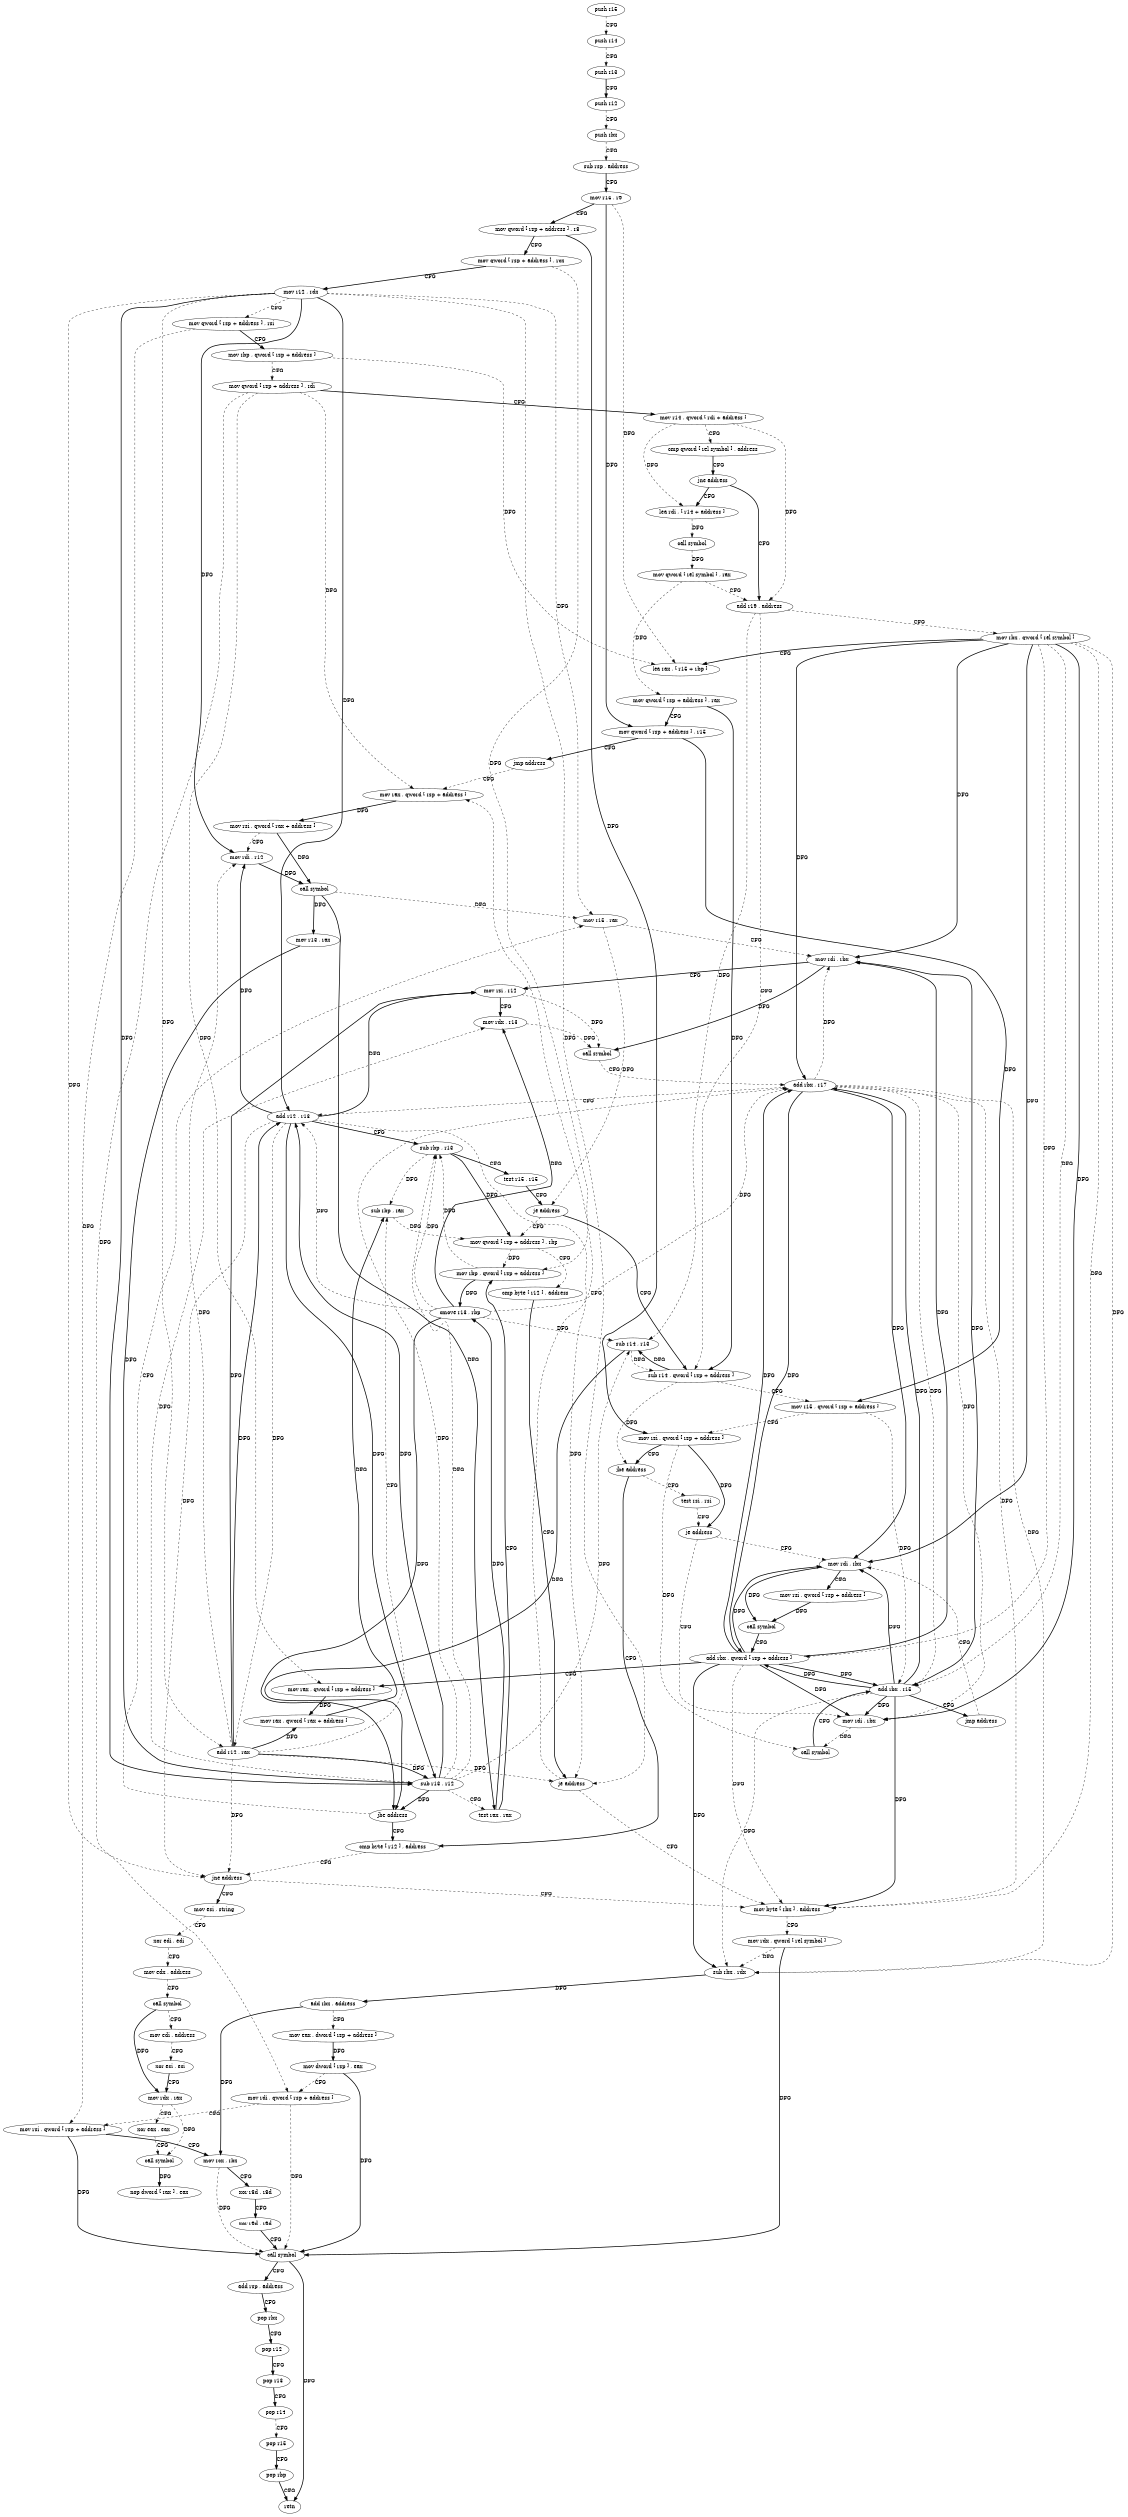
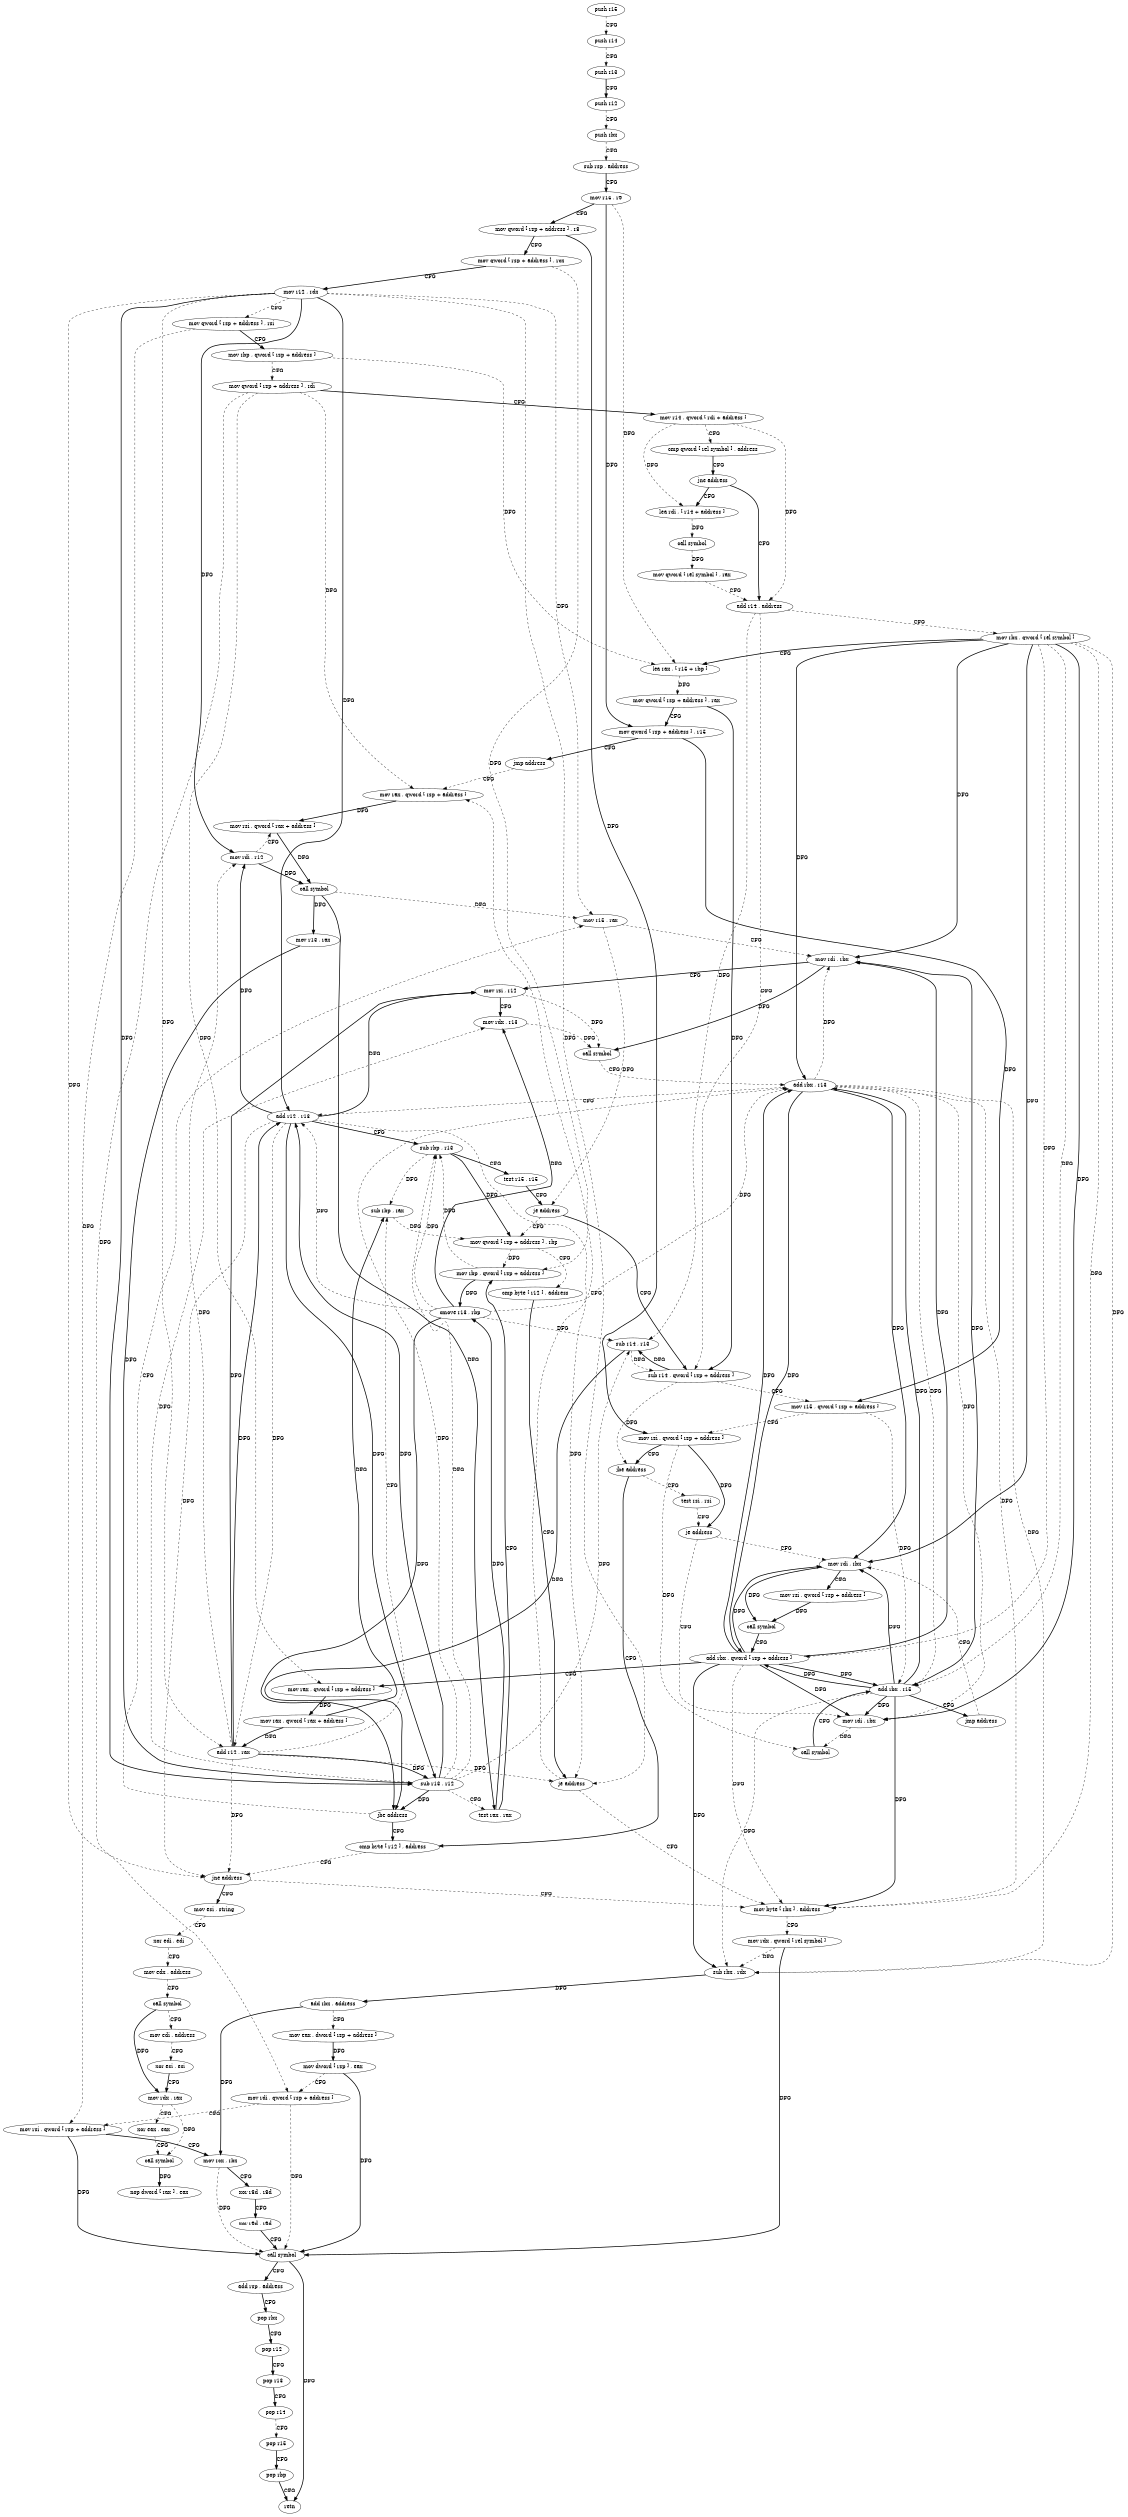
node "add r19 , address": label "add r19 , address" -> "add r14 , address"
edge "mov qword [ rel symbol ] , rax" -> "mov qword [ rsp + address ] , rax": now "lea rax , [ r15 + rbp ]" -> "mov qword [ rsp + address ] , rax"
edge "mov rsi , qword [ rax + address ]" -> "mov rdi , r12": reversed
node "add rbx , r17": label "add rbx , r17" -> "add rbx , r13"
edge "add r12 , rax" -> "mov rax , qword [ rax + address ]": reversed
